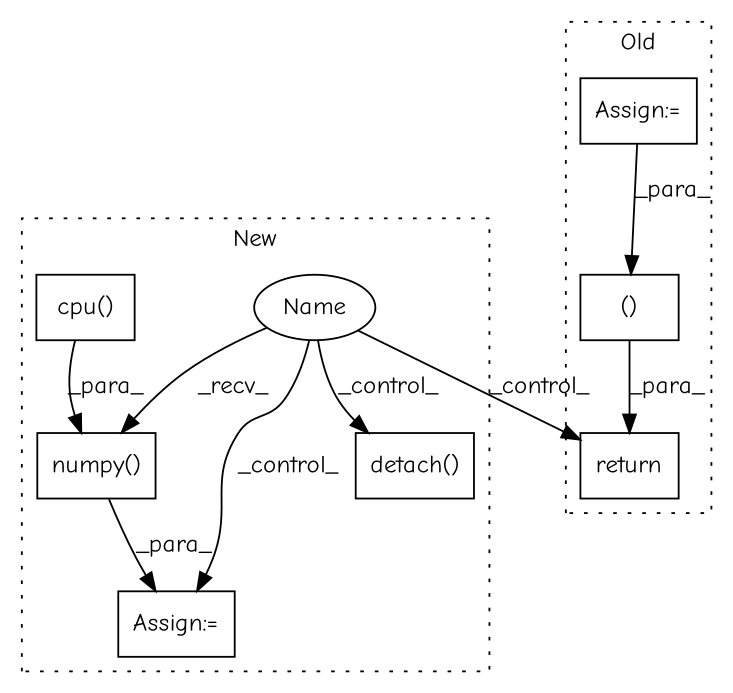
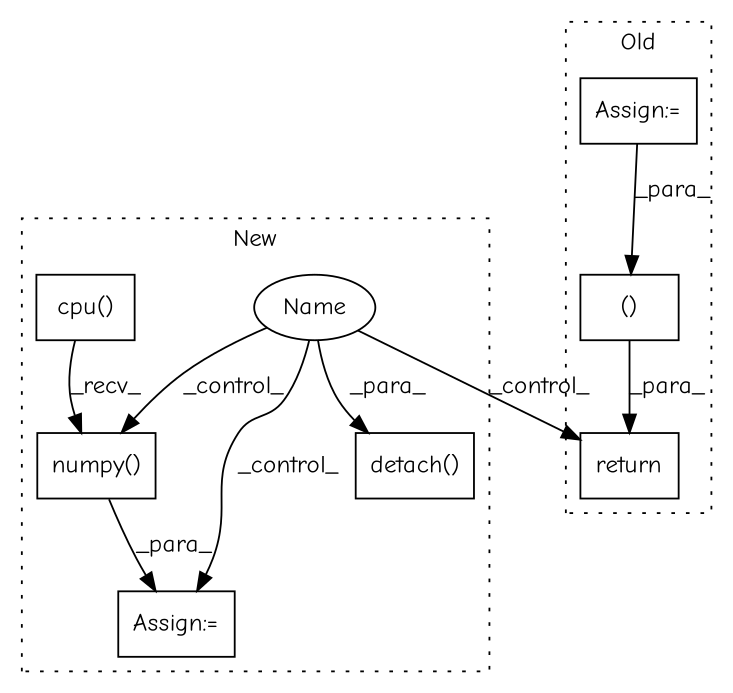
edge "cpu()" -> "numpy()": label "_para_" -> "_recv_"
edge "Name" -> "numpy()": label "_recv_" -> "_control_"
edge "Name" -> "detach()": label "_control_" -> "_para_"
